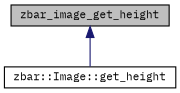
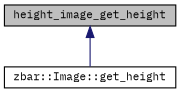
node "zbar_image_get_height": label "zbar_image_get_height" -> "height_image_get_height"
